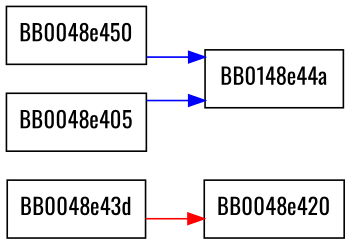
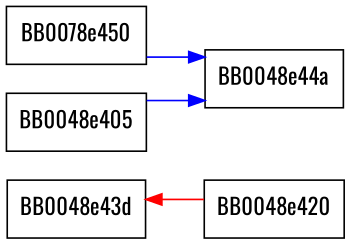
node "BB0048e450": label "BB0048e450" -> "BB0078e450"
node "BB0148e44a": label "BB0148e44a" -> "BB0048e44a"
edge "BB0048e43d" -> "BB0048e420": reversed
